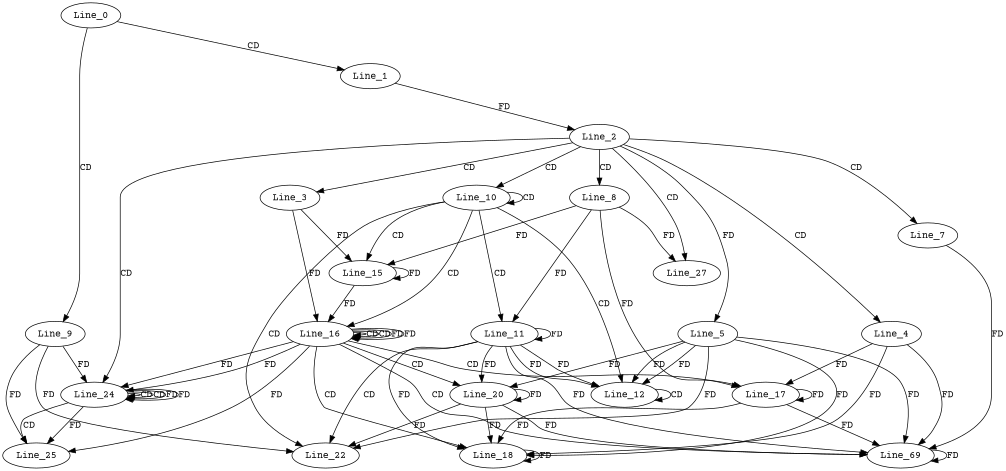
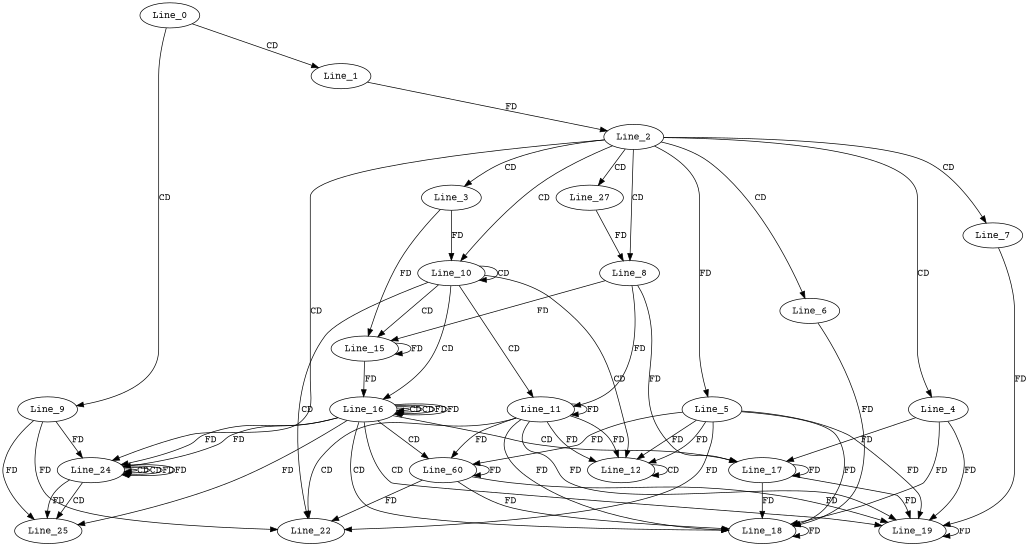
edge "Line_8" -> "Line_27": reversed
edge "Line_3" -> "Line_16": now "Line_3" -> "Line_10"
node "Line_6": added
node "Line_20": label "Line_20" -> "Line_60"
node "Line_69": label "Line_69" -> "Line_19"
